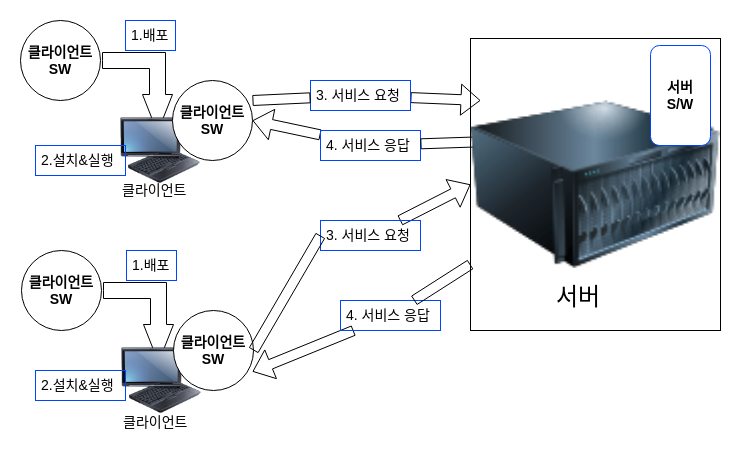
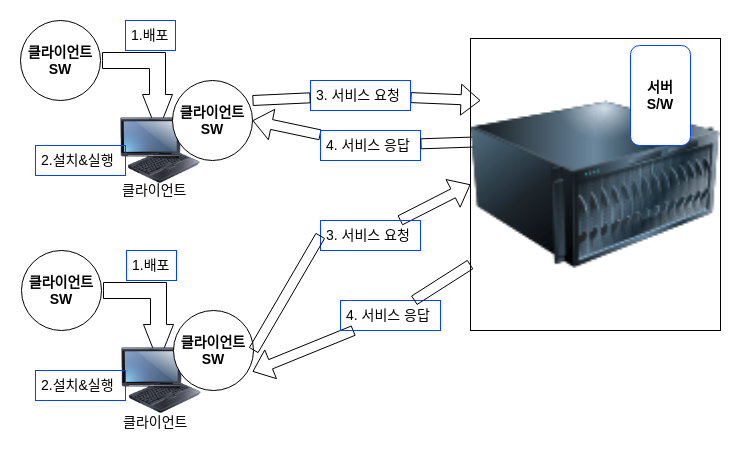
node "서버 S/W": moved (681, 96) -> (661, 96)
node "서버": removed
